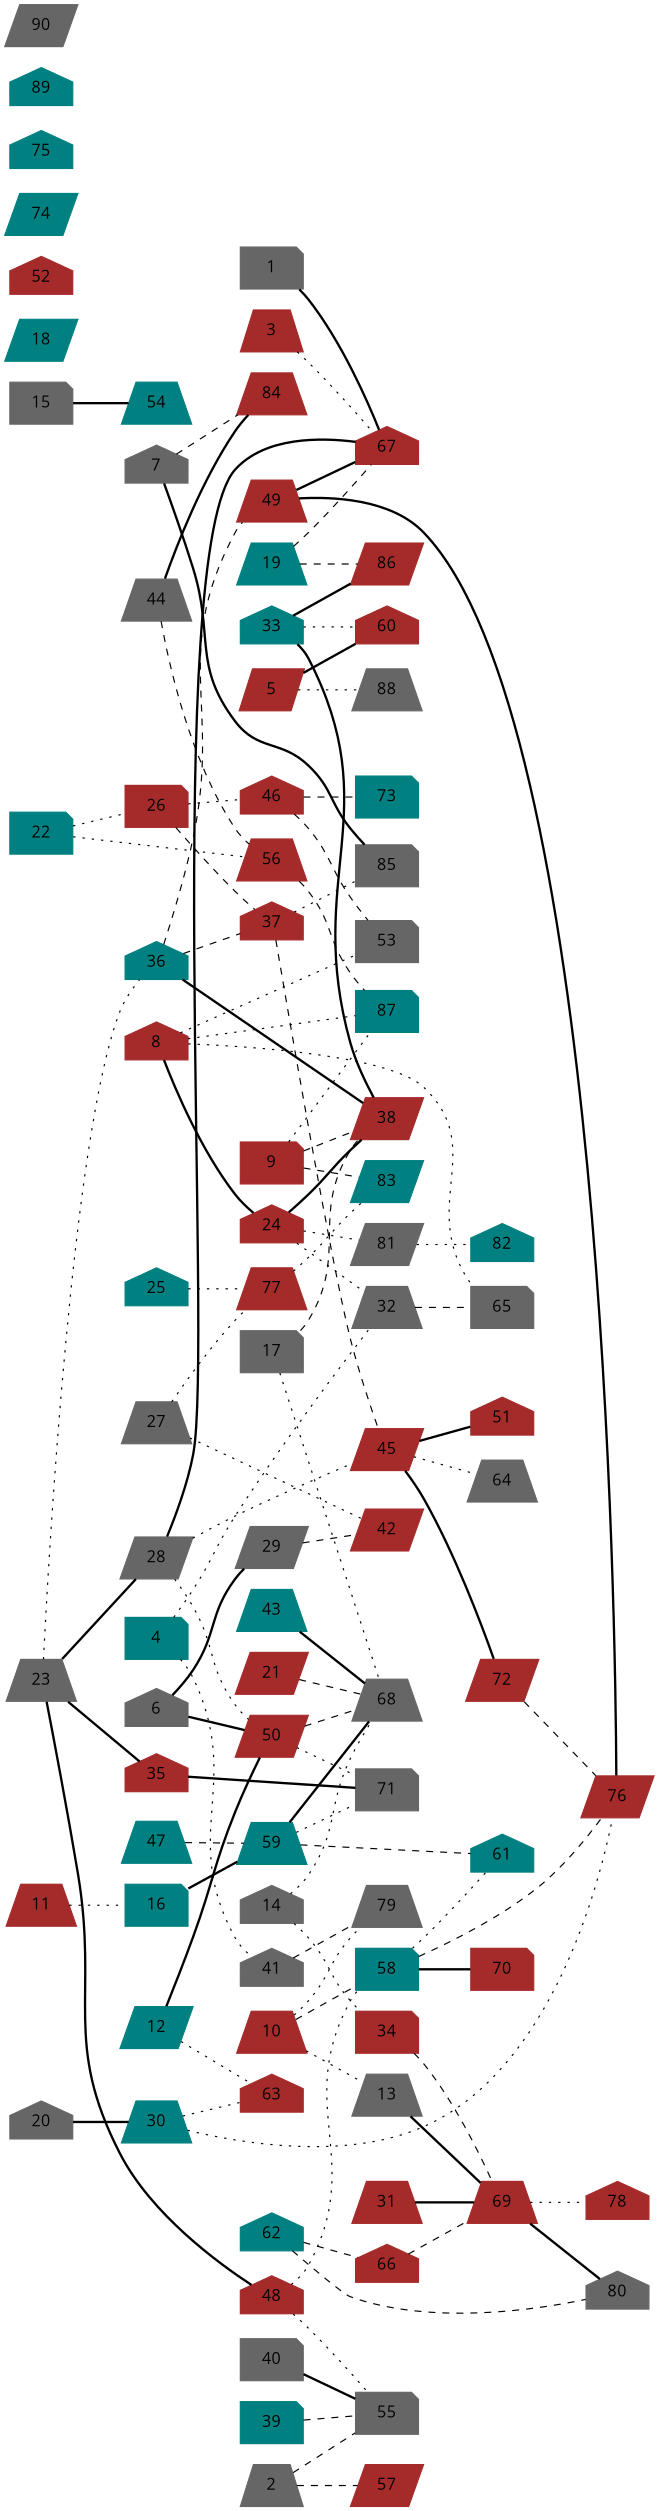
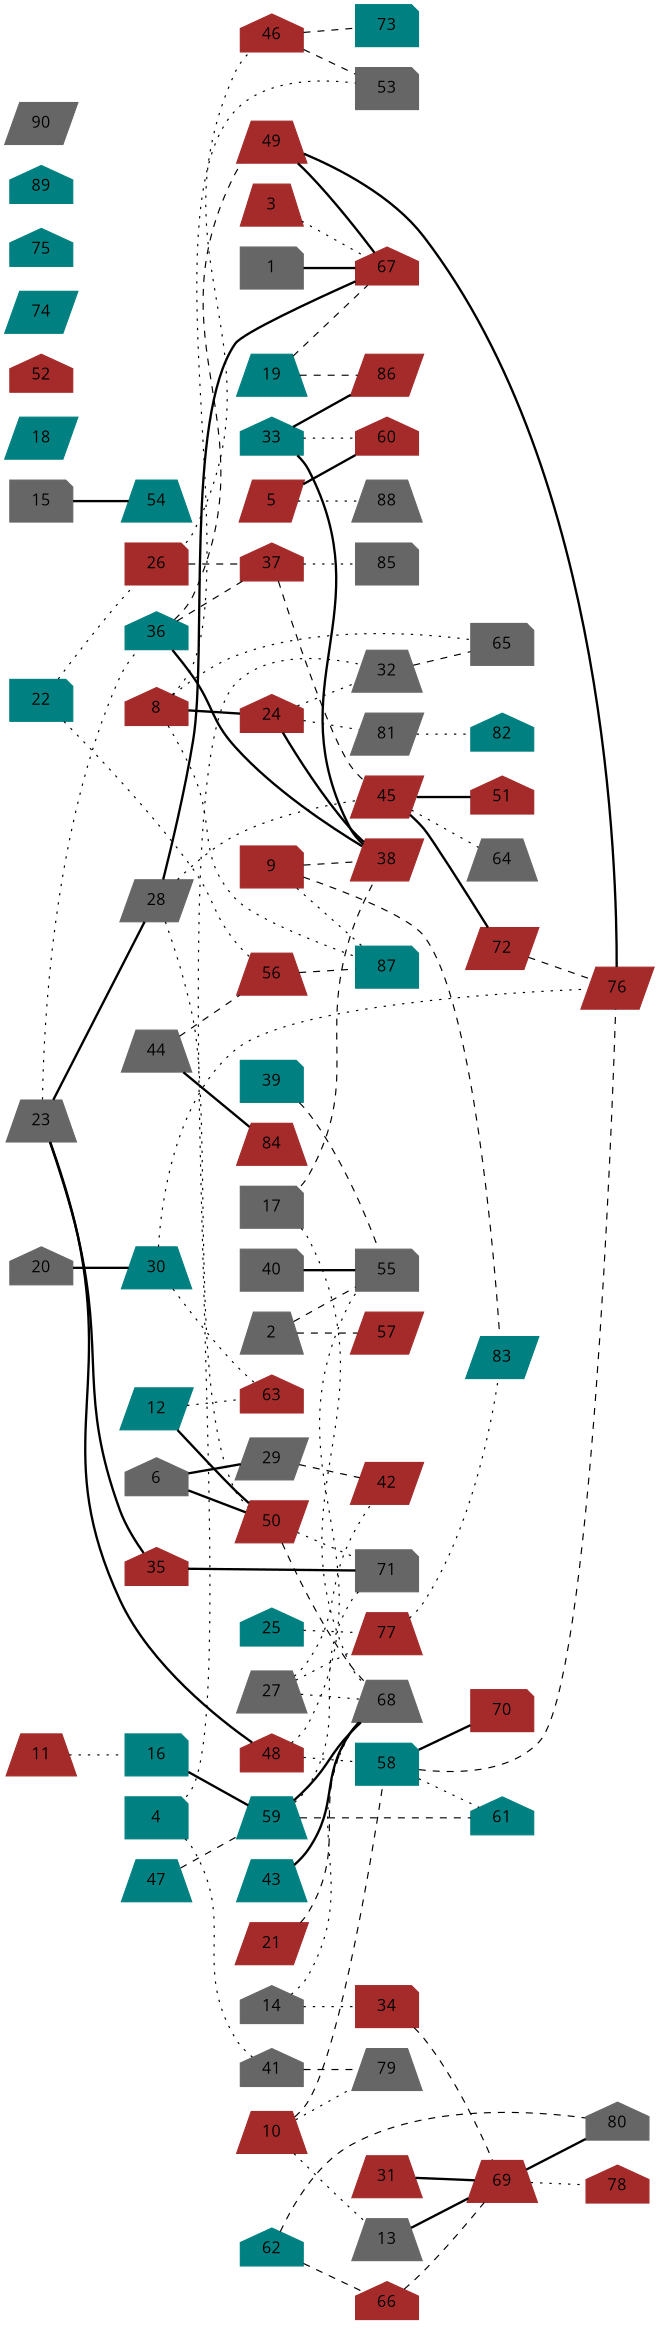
node "7": removed
edge "27" -- "68": added
